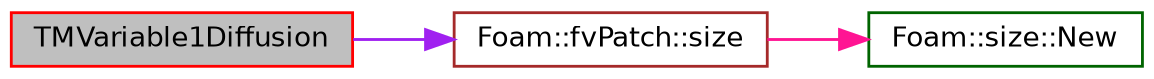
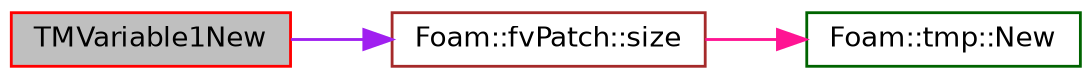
node "TMVariable1Diffusion": label "TMVariable1Diffusion" -> "TMVariable1New"
node "Foam::size::New": label "Foam::size::New" -> "Foam::tmp::New"
